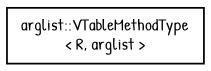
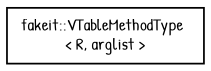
node "arglist::VTableMethodType < R, arglist >": label "arglist::VTableMethodType < R, arglist >" -> "fakeit::VTableMethodType < R, arglist >"
